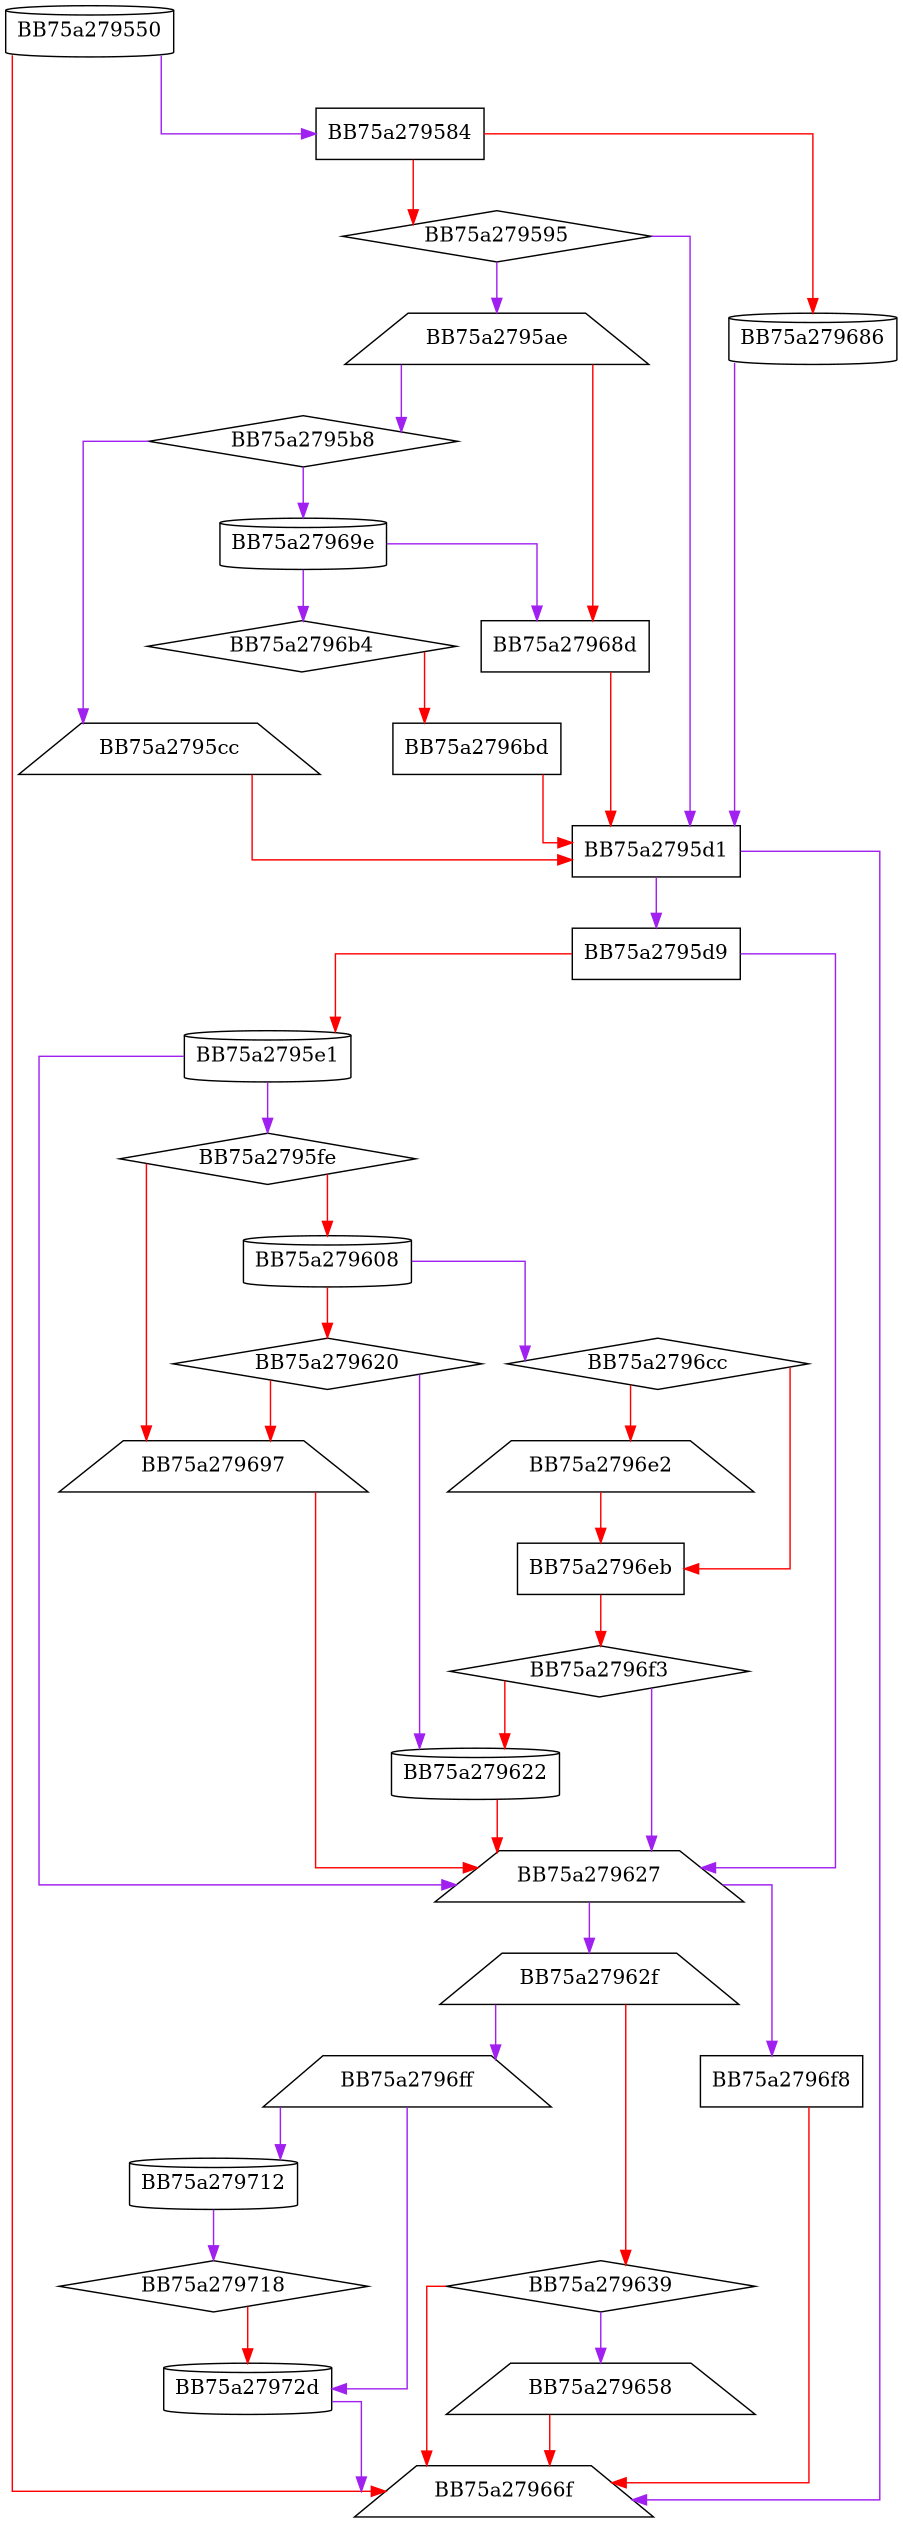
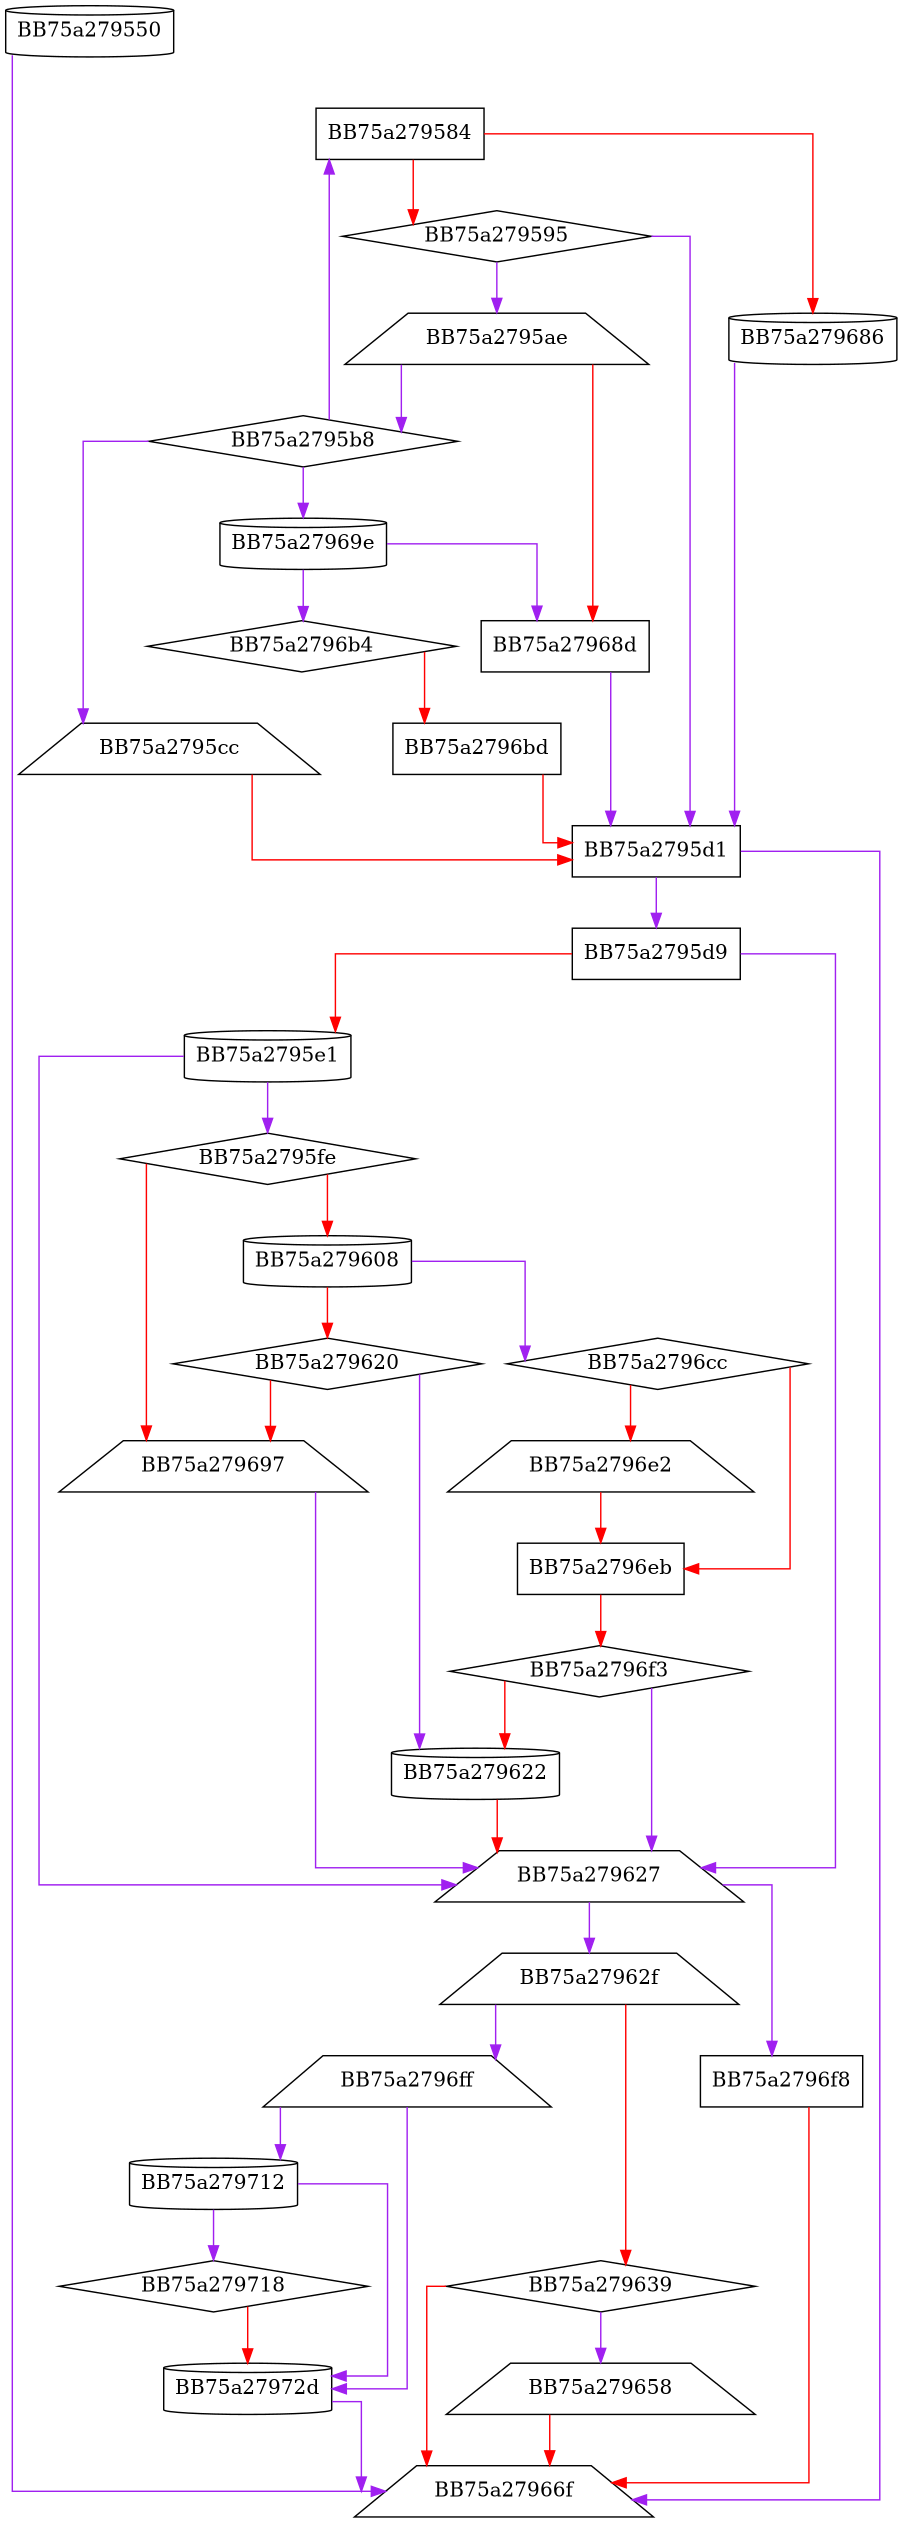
edge "BB75a279550" -> "BB75a279584": now "BB75a2795b8" -> "BB75a279584"
edge "BB75a27968d" -> "BB75a2795d1": color red -> purple
edge "BB75a279550" -> "BB75a27966f": color red -> purple
edge "BB75a279697" -> "BB75a279627": color red -> purple
edge "BB75a279712" -> "BB75a27972d": added
